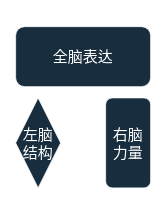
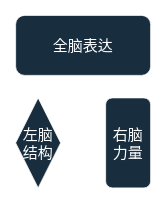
node "全脑表达": moved (83, 57) -> (83, 45)
